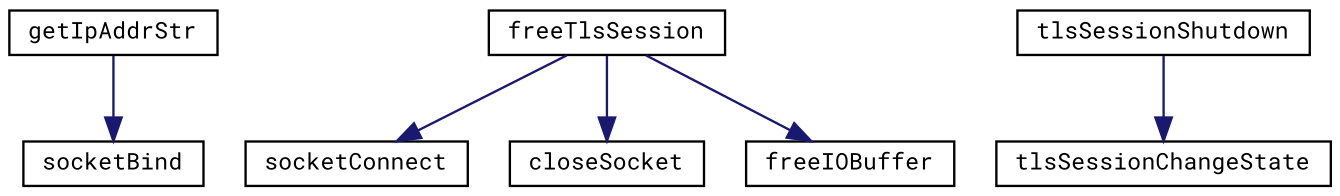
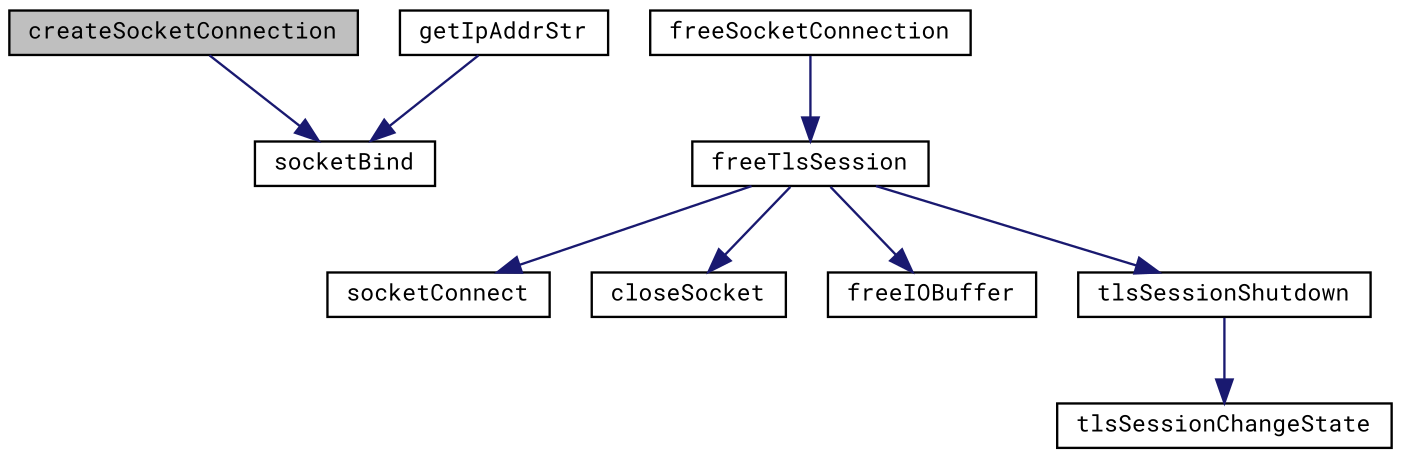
node "createSocketConnection": added
node "freeSocketConnection": added
edge "freeTlsSession" -> "tlsSessionShutdown": added
